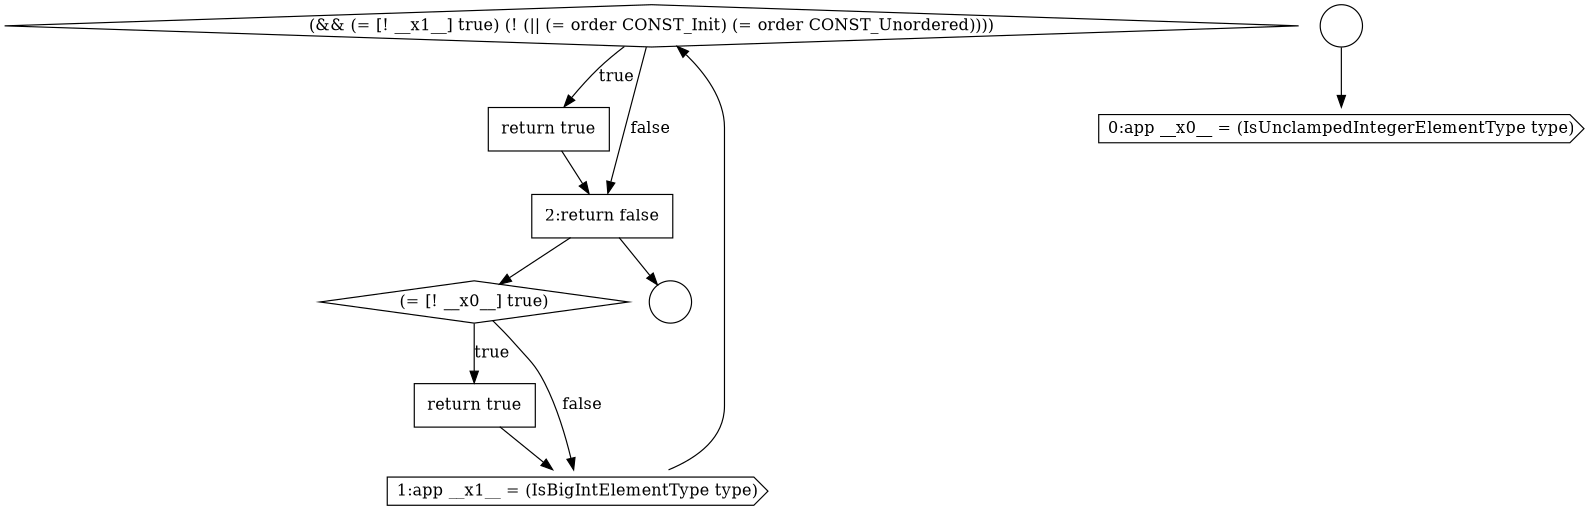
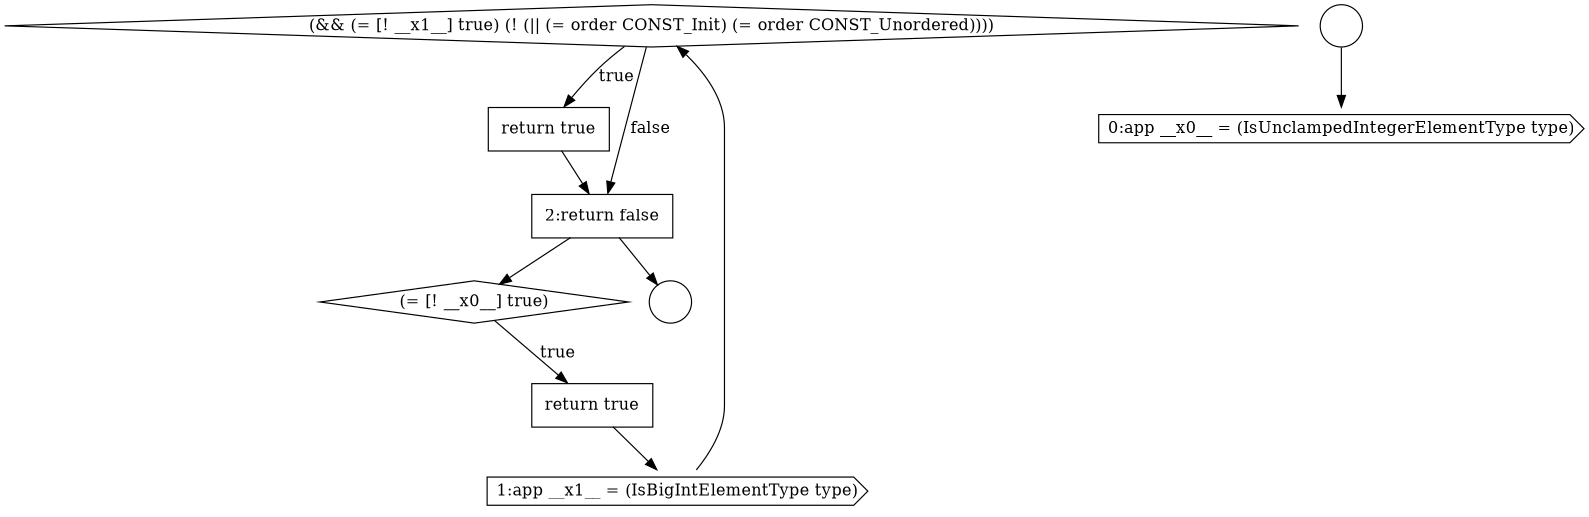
edge "(= [! __x0__] true)" -> "1:app __x1__ = (IsBigIntElementType type)": removed, label "false"
